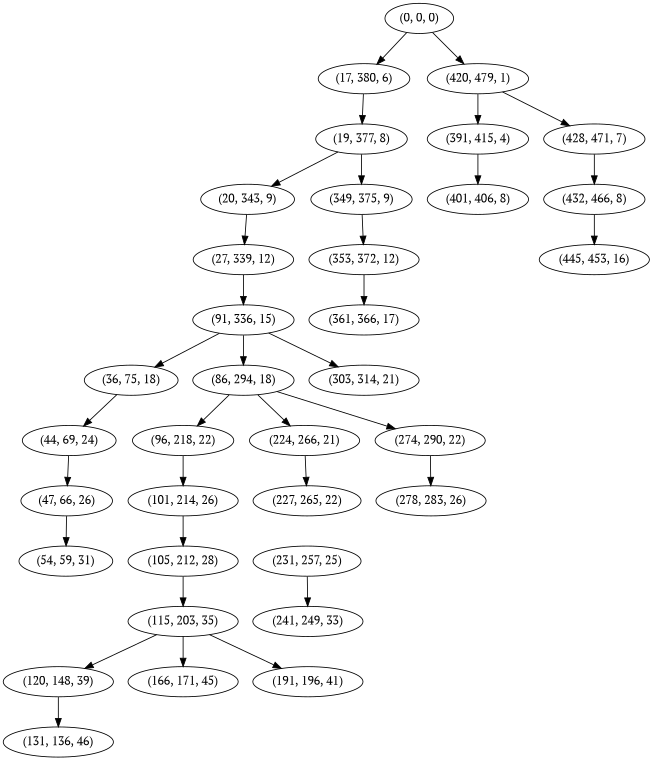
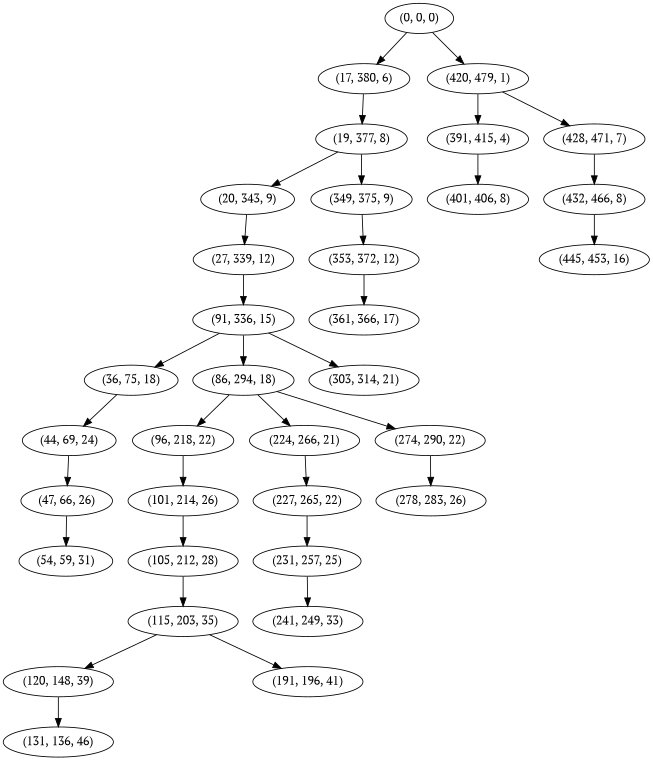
edge "(227, 265, 22)" -> "(231, 257, 25)": added
node "(166, 171, 45)": removed
